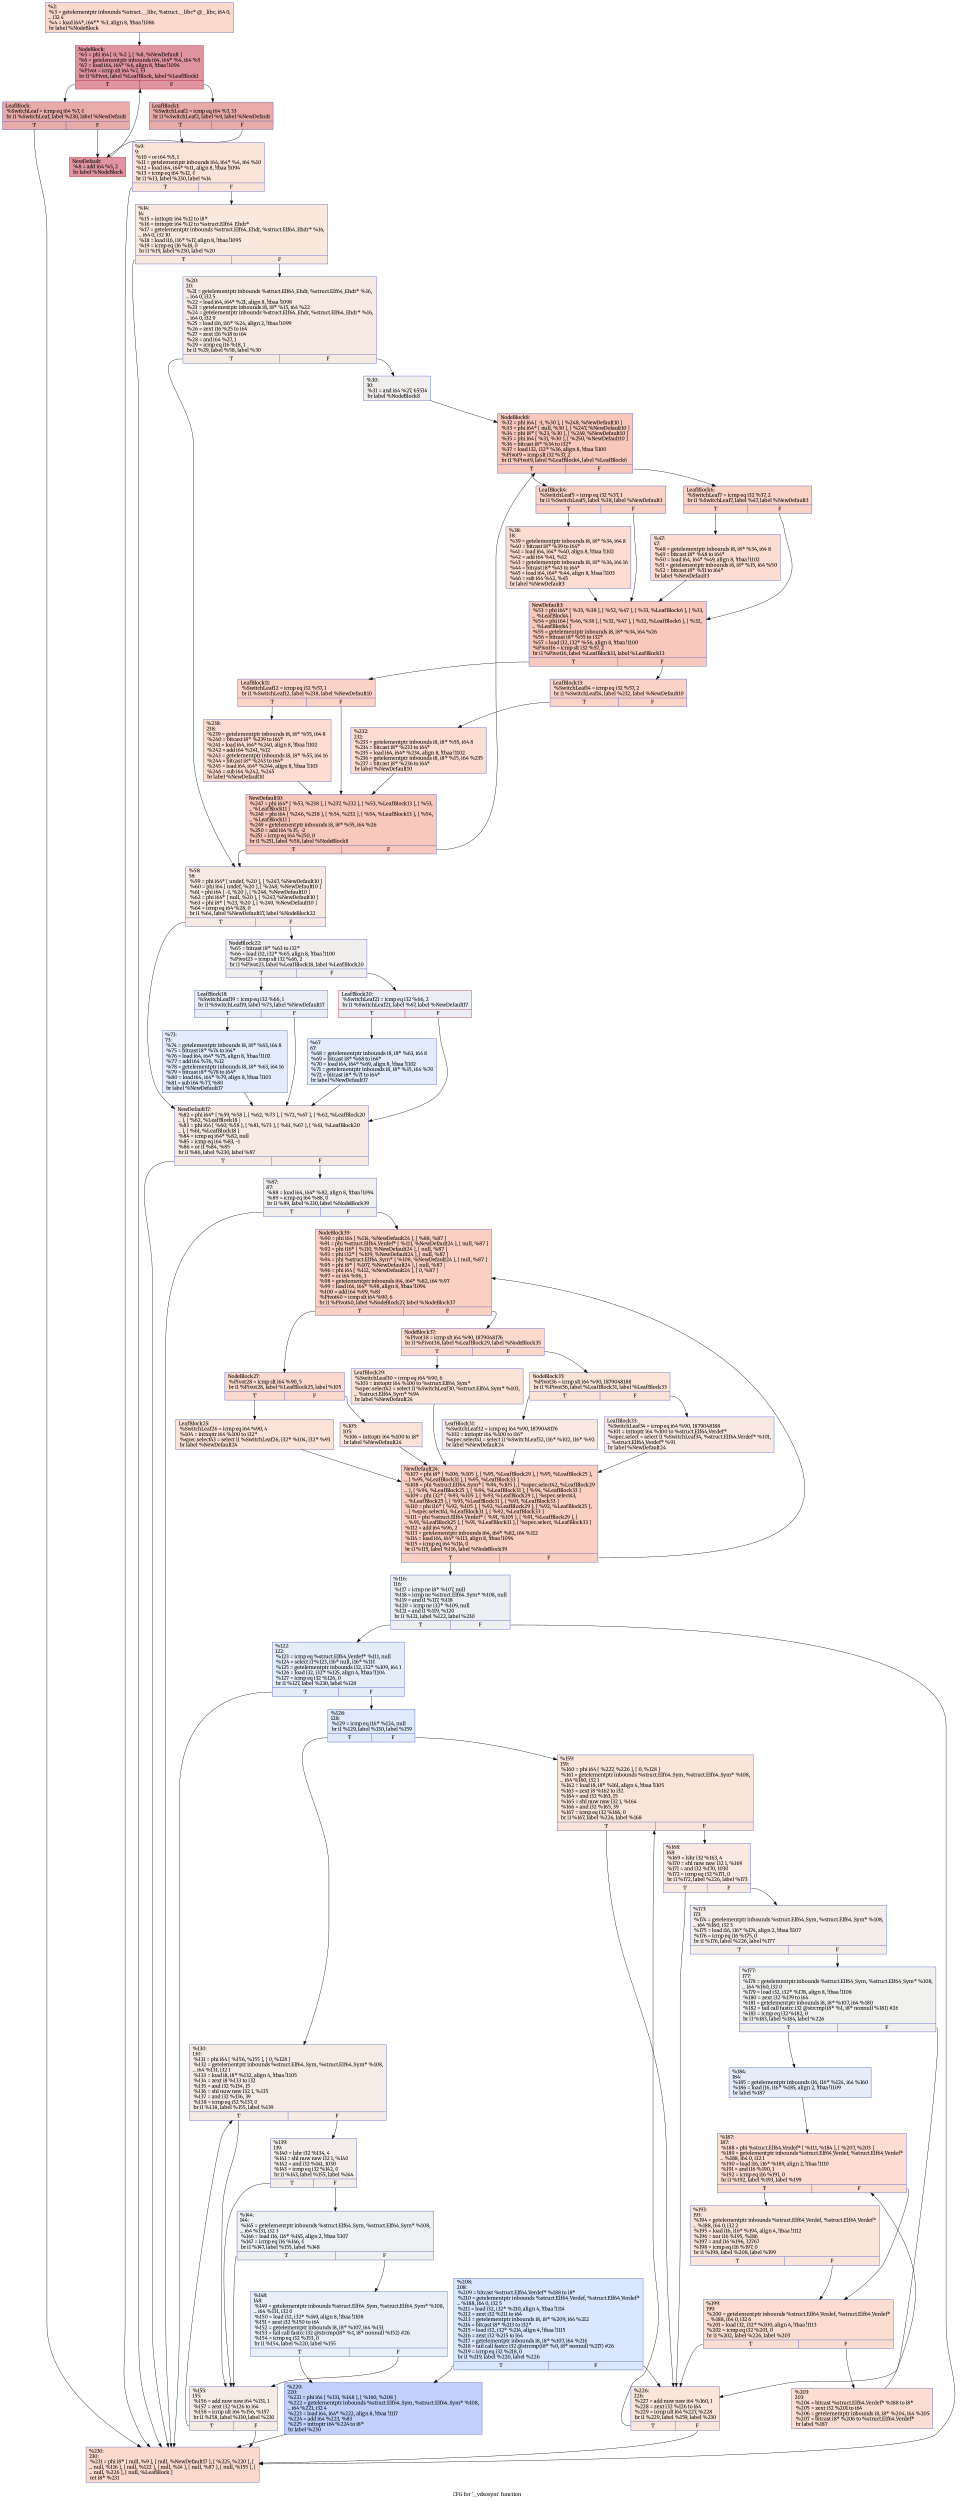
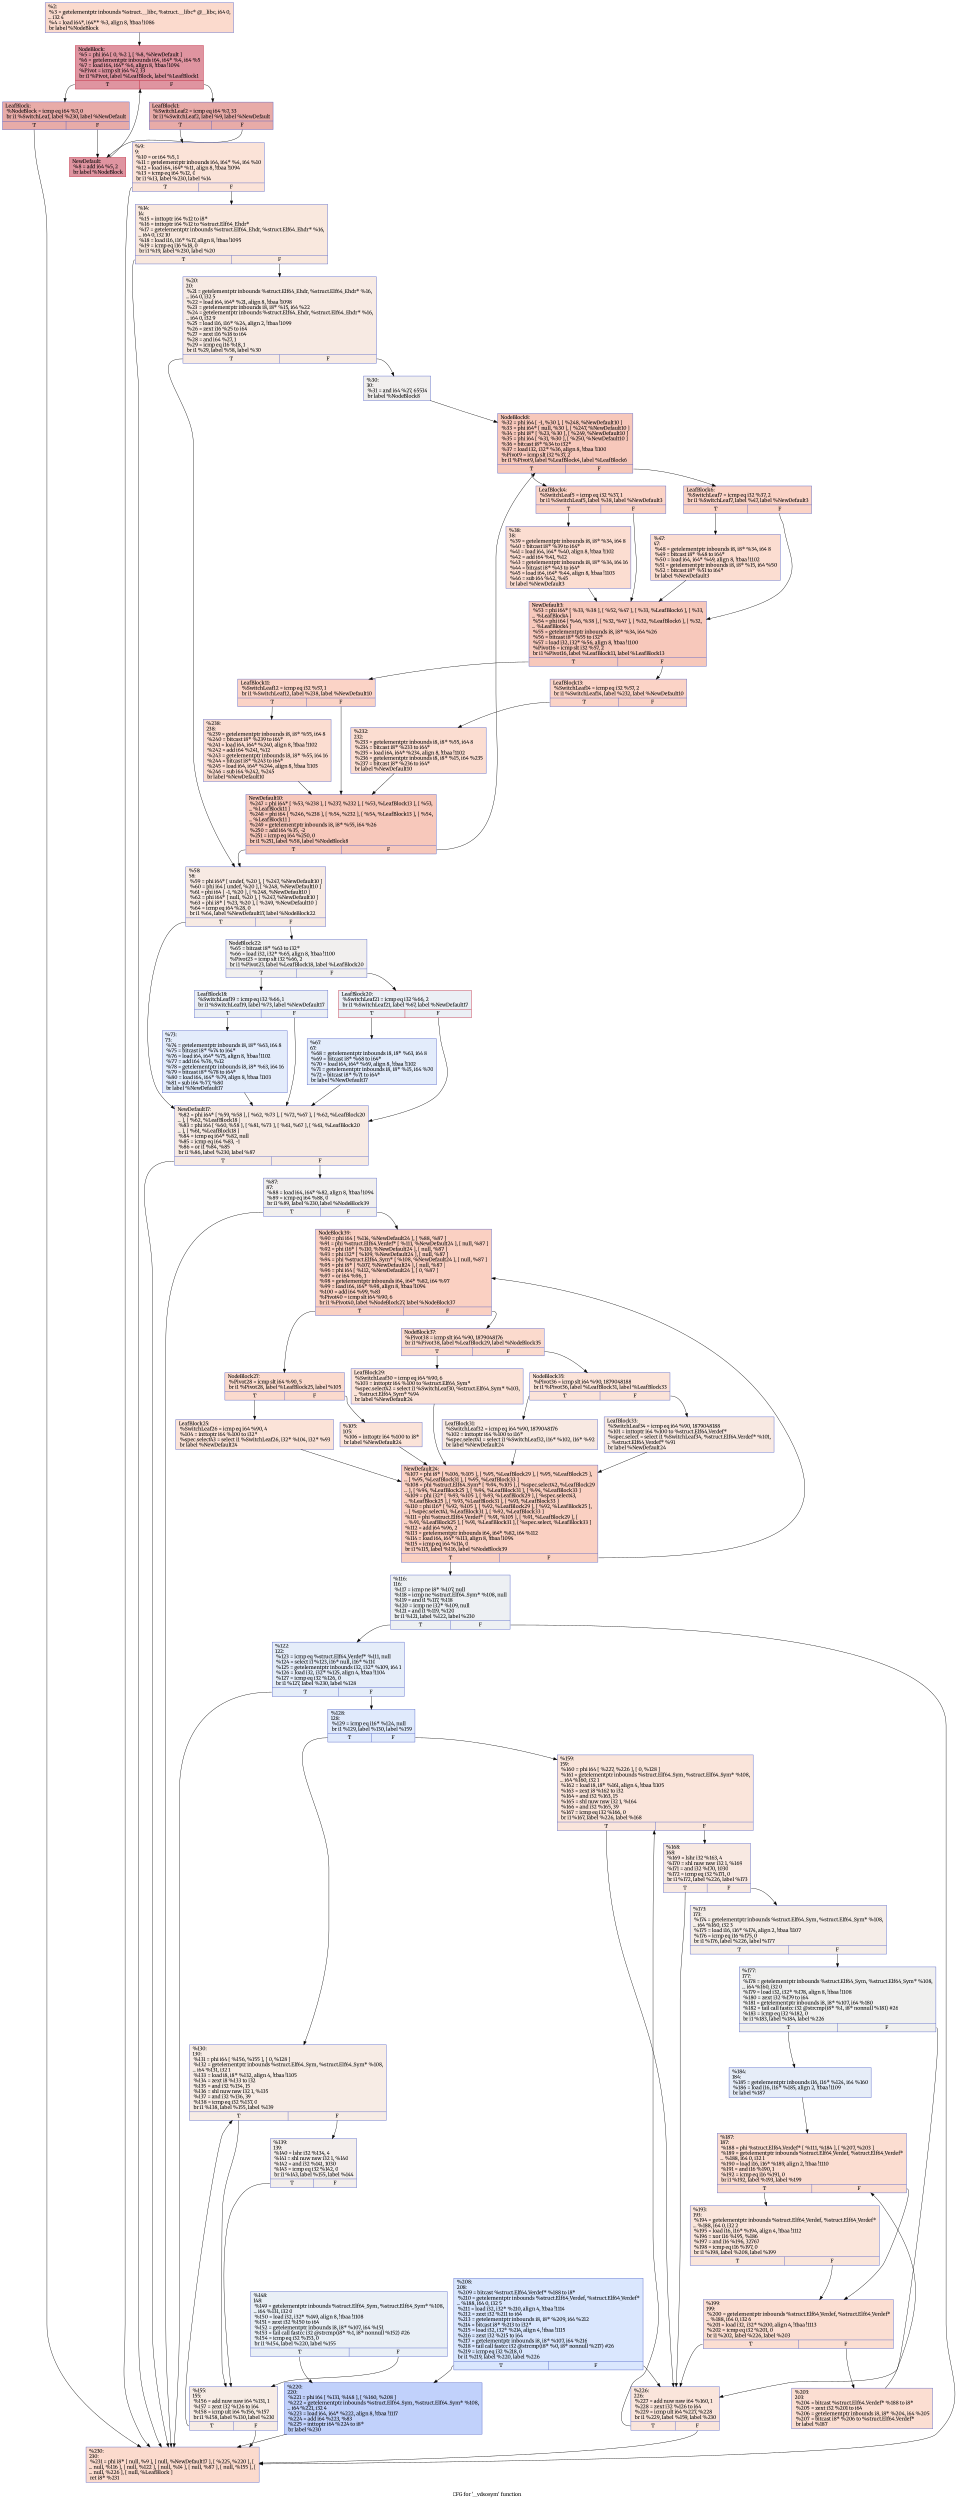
node "LeafBlock:": text "%SwitchLeaf = icmp eq i64 %7, 0" -> "%NodeBlock = icmp eq i64 %7, 0"
node "%144:": removed
